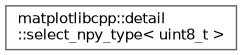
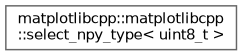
node "matplotlibcpp::detail ::select_npy_type< uint8_t >": label "matplotlibcpp::detail ::select_npy_type< uint8_t >" -> "matplotlibcpp::matplotlibcpp ::select_npy_type< uint8_t >"
